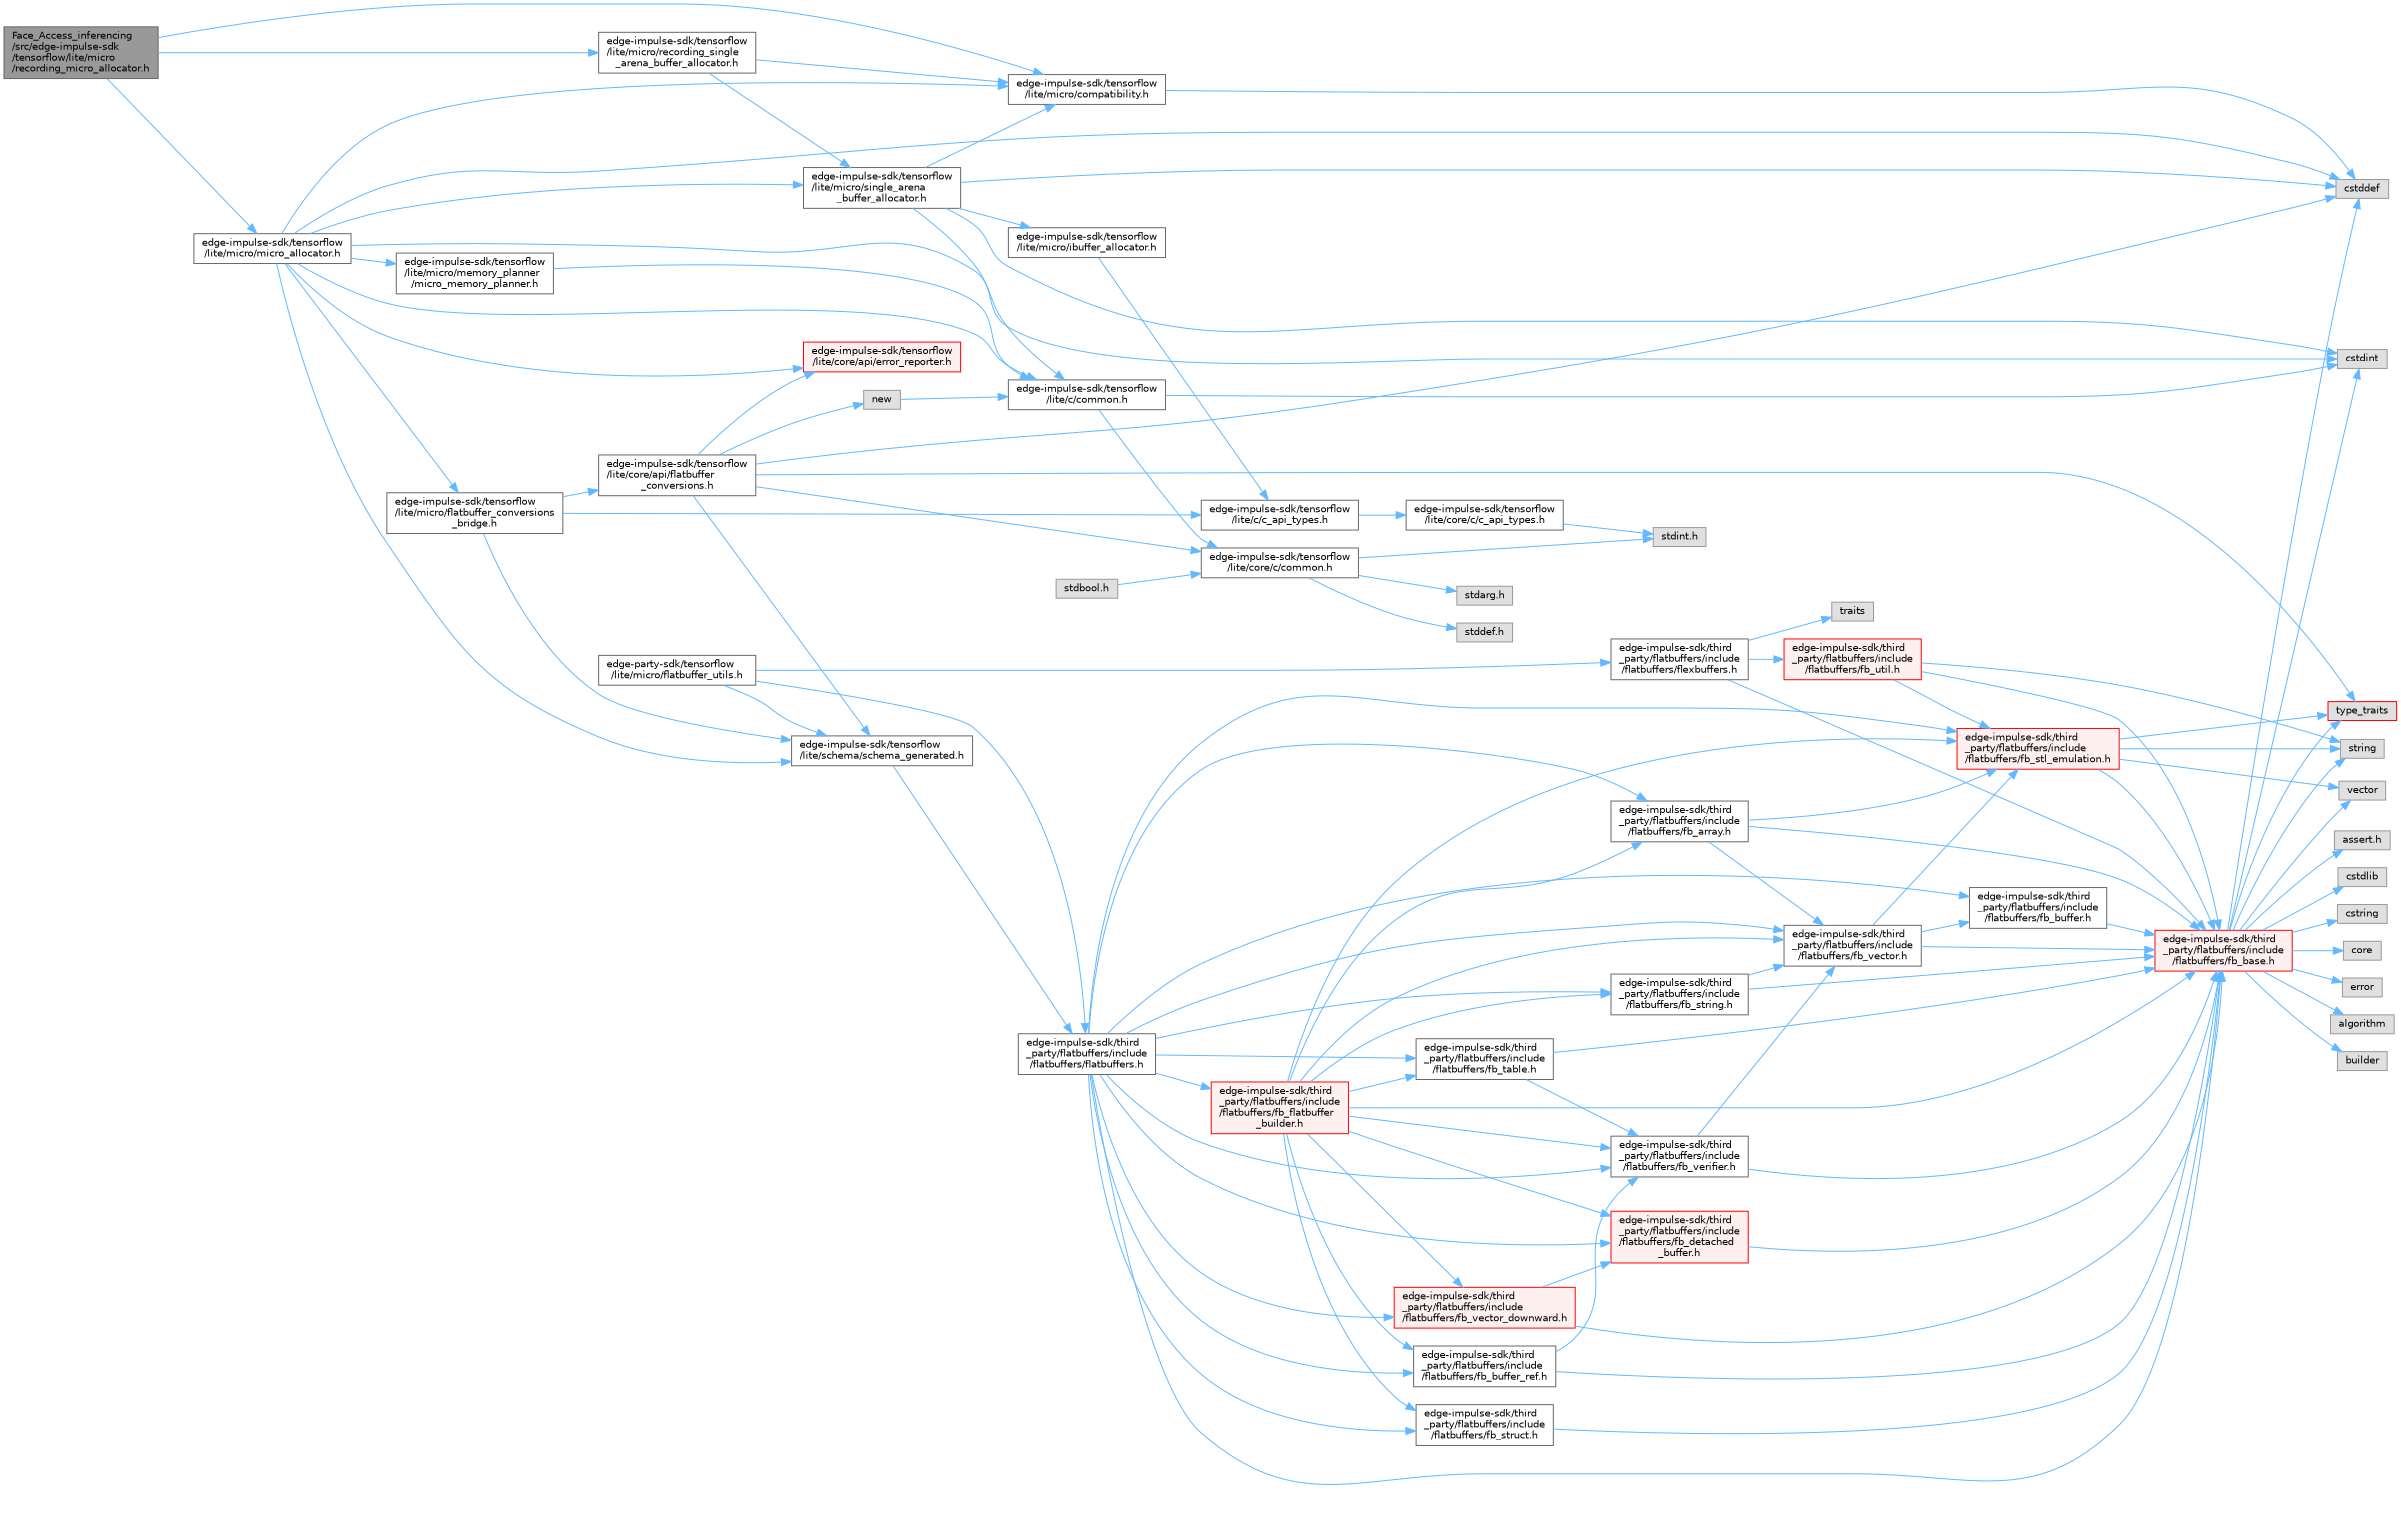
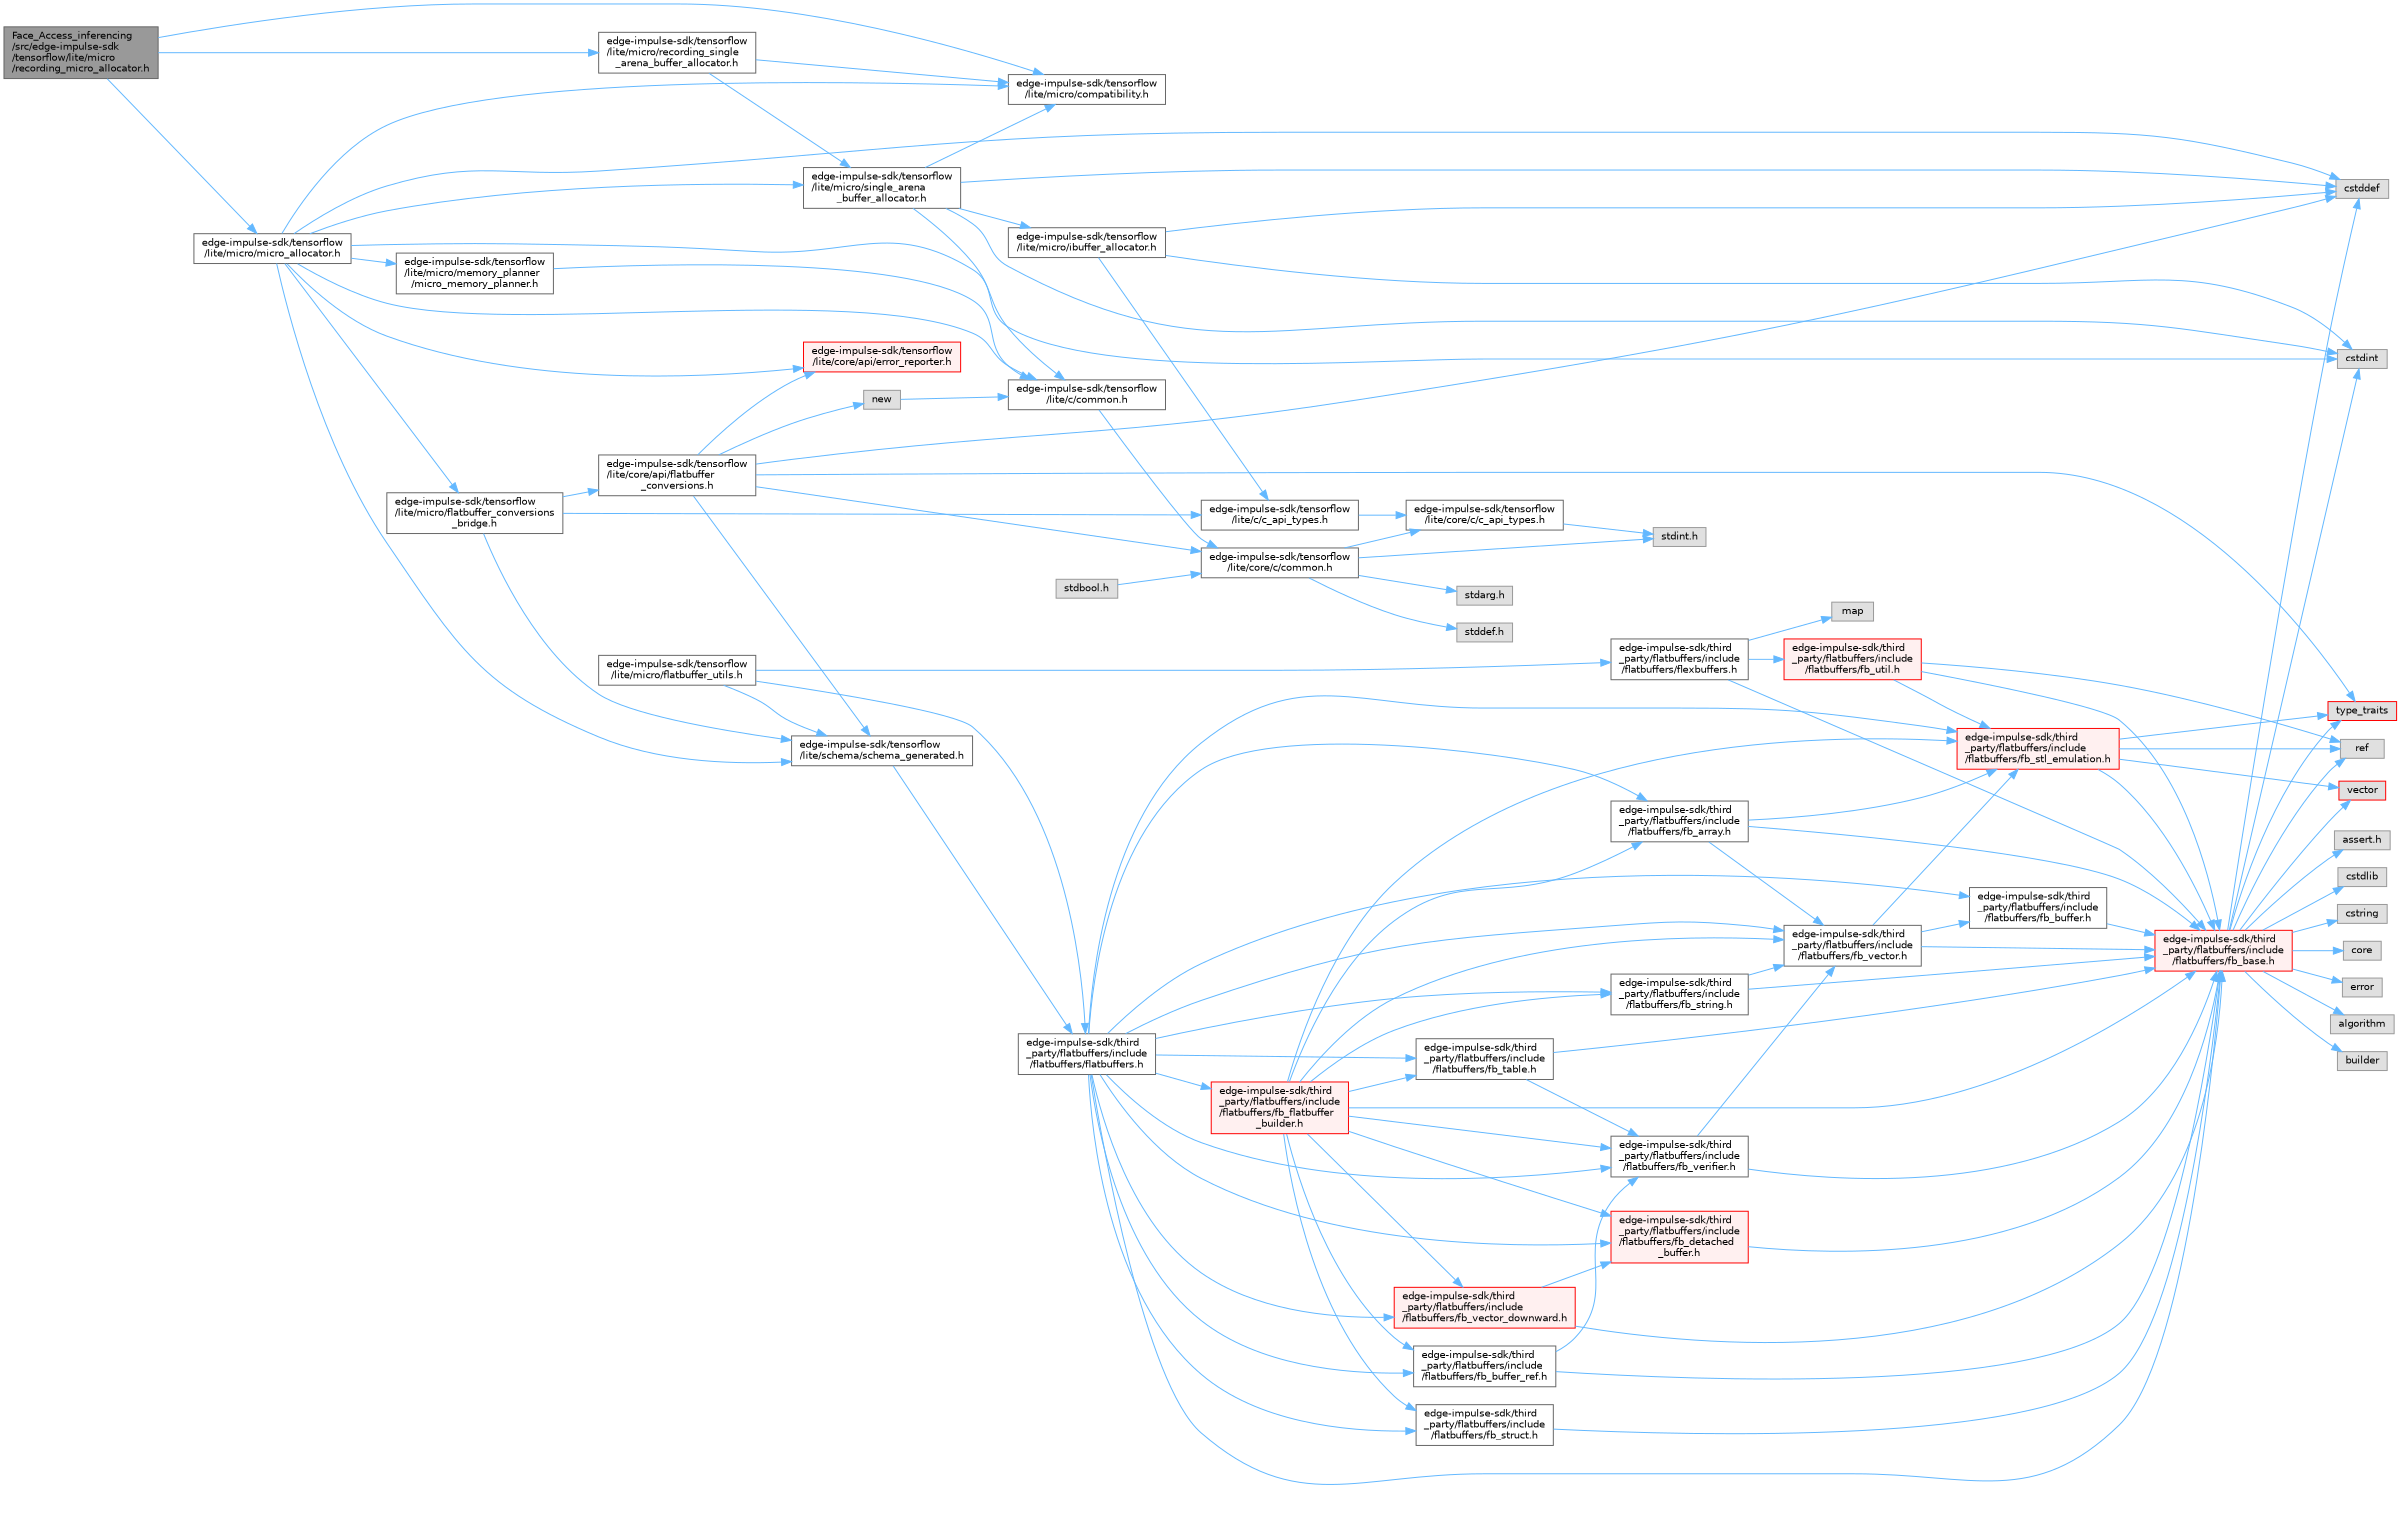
edge "edge-impulse-sdk/tensorflow /lite/micro/compatibility.h" -> "cstddef": now "edge-impulse-sdk/tensorflow /lite/micro/ibuffer_allocator.h" -> "cstddef"
edge "edge-impulse-sdk/tensorflow /lite/c/common.h" -> "cstdint": now "edge-impulse-sdk/tensorflow /lite/micro/ibuffer_allocator.h" -> "cstdint"
edge "edge-impulse-sdk/tensorflow /lite/core/c/common.h" -> "edge-impulse-sdk/tensorflow /lite/core/c/c_api_types.h": added
node "traits": label "traits" -> "map"
node "edge-party-sdk/tensorflow /lite/micro/flatbuffer_utils.h": label "edge-party-sdk/tensorflow /lite/micro/flatbuffer_utils.h" -> "edge-impulse-sdk/tensorflow /lite/micro/flatbuffer_utils.h"
node "string": label "string" -> "ref"
node "vector": color grey60 -> red
